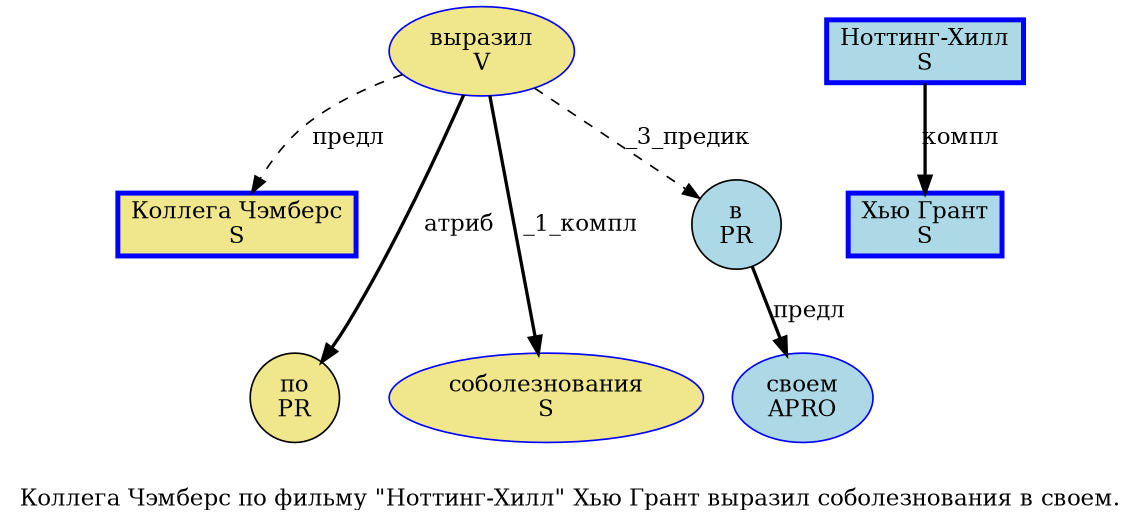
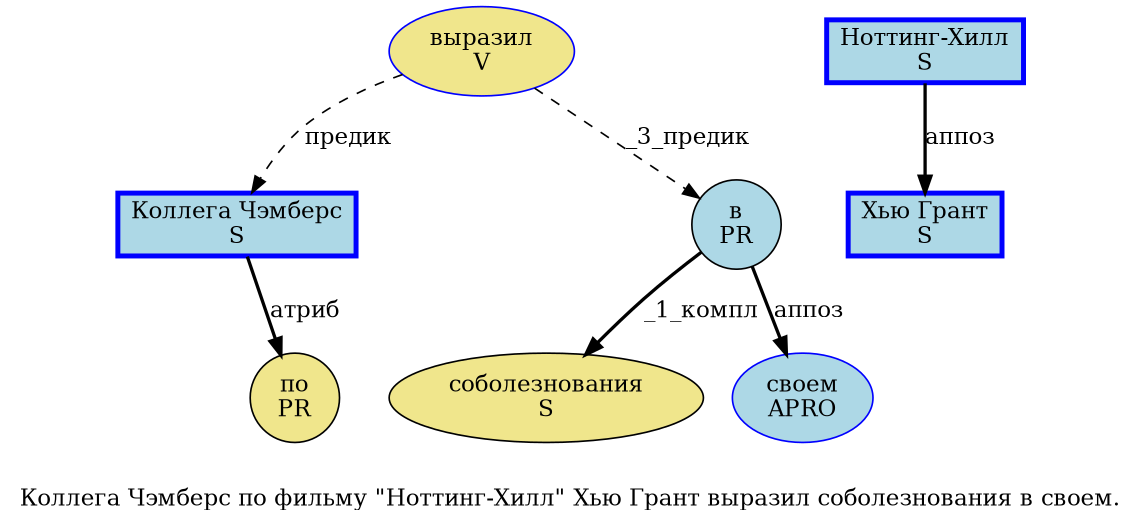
edge "выразил V" -> "Коллега Чэмберс S": label "предл" -> "предик"
edge "Ноттинг-Хилл S" -> "Хью Грант S": label "компл" -> "аппоз"
edge "выразил V" -> "соболезнования S": now "в PR" -> "соболезнования S"
edge "выразил V" -> "по PR": now "Коллега Чэмберс S" -> "по PR"
node "Коллега Чэмберс S": fillcolor khaki -> lightblue
edge "в PR" -> "своем APRO": label "предл" -> "аппоз"
node "соболезнования S": color blue -> black
